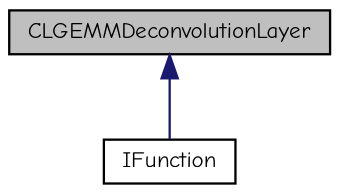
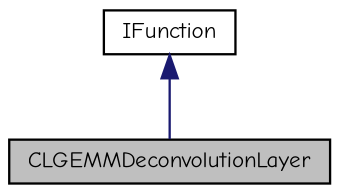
edge "IFunction" -> "CLGEMMDeconvolutionLayer": reversed
